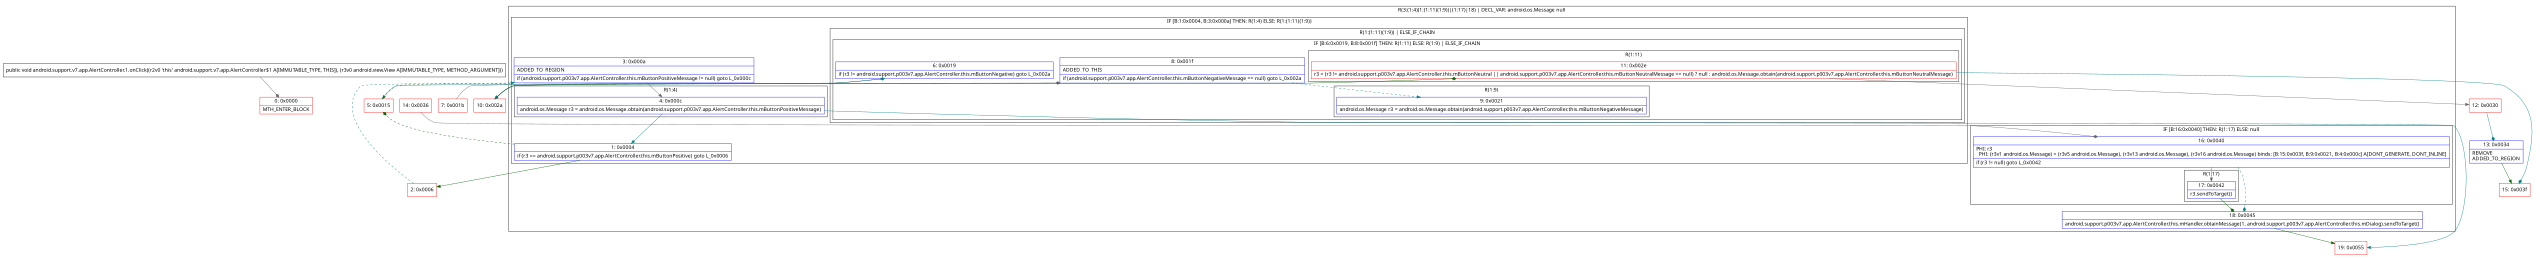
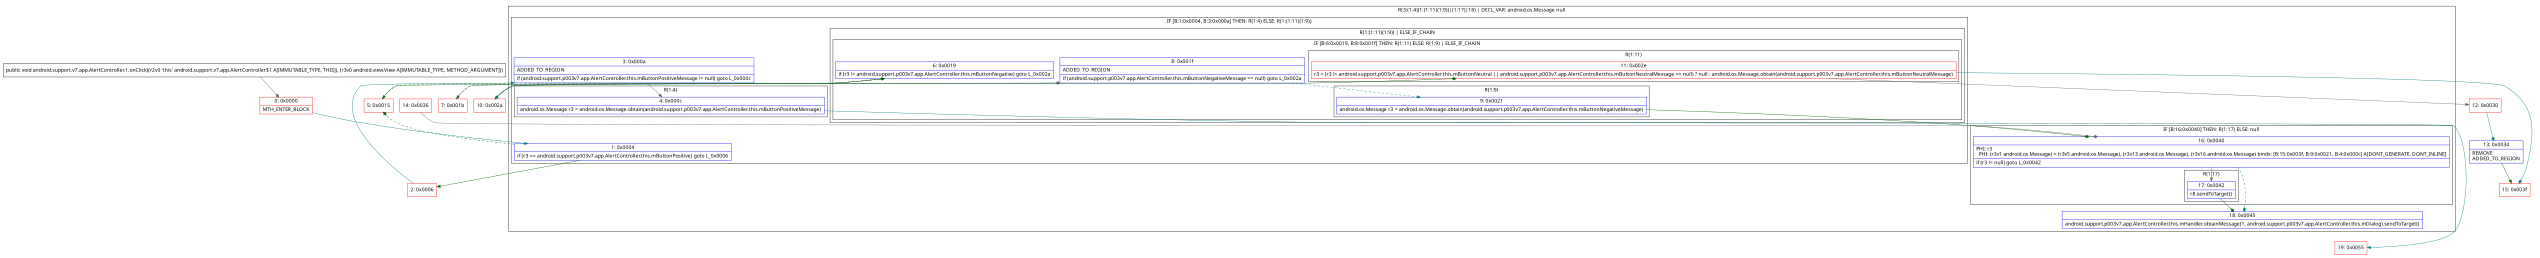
node "8: 0x001f": text "ADDED_TO_THIS" -> "ADDED_TO_REGION"
edge "6: 0x0019" -> "7: 0x001b": added
edge "5: 0x0015" -> "6: 0x0019": color teal -> darkgreen
edge "2: 0x0006" -> "3: 0x000a": style dashed -> solid
edge "9: 0x0021" -> "16: 0x0040": added
edge "4: 0x000c" -> "1: 0x0004": now "0: 0x0000" -> "1: 0x0004"
node "17: 0x0042": text "r3.sendToTarget()" -> "r8.sendToTarget()"
edge "18: 0x0045" -> "19: 0x0055": removed
